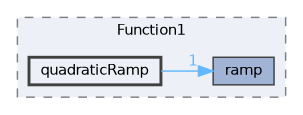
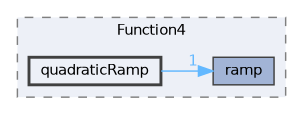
cluster "Function1": label "Function1" -> "Function4"
